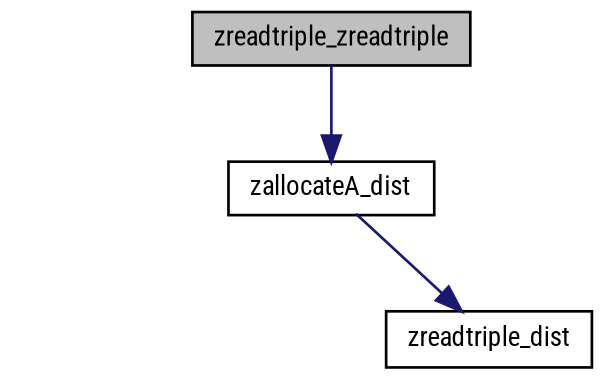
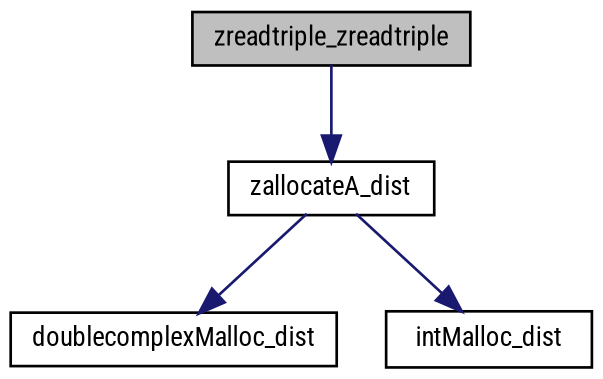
node "doublecomplexMalloc_dist": added
node "zreadtriple_dist": label "zreadtriple_dist" -> "intMalloc_dist"
